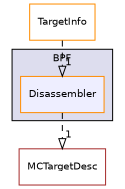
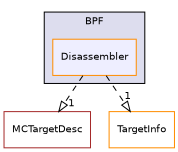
edge "TargetInfo" -> "Disassembler": reversed
